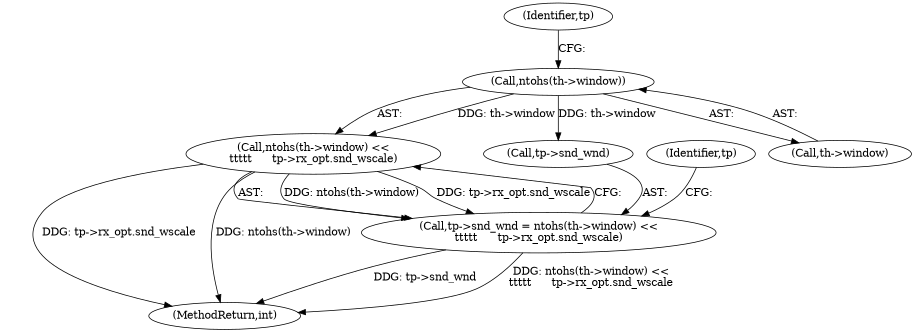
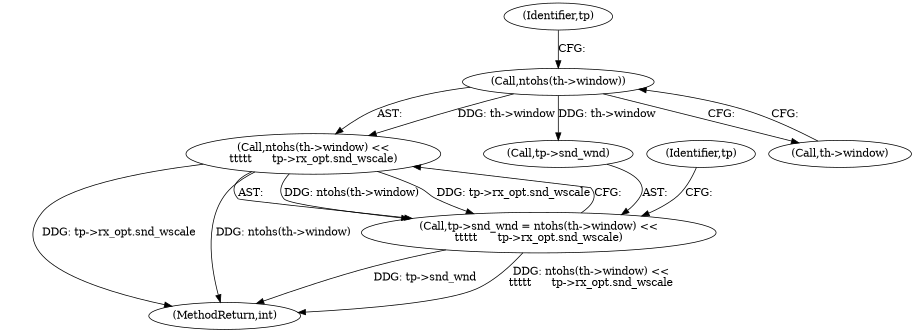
edge "(Call,ntohs(th->window))" -> "(Call,th->window)": label "AST: " -> "CFG: "
edge "(Call,th->window)" -> "(Call,ntohs(th->window))": label "AST: " -> "CFG: "
